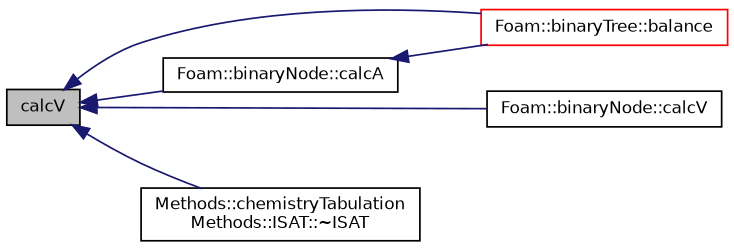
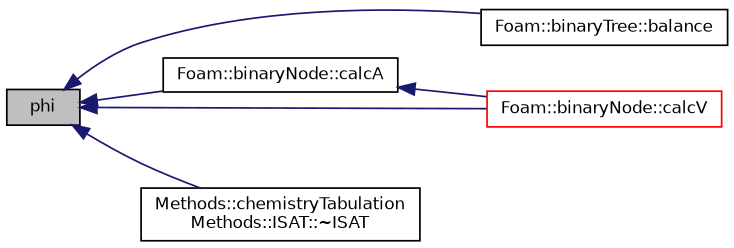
node "Foam::binaryTree::balance": color red -> black
edge "Foam::binaryTree::balance" -> "Foam::binaryNode::calcA": now "Foam::binaryNode::calcV" -> "Foam::binaryNode::calcA"
node "calcV": label "calcV" -> "phi"
node "Foam::binaryNode::calcV": color black -> red
